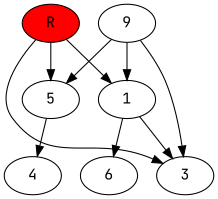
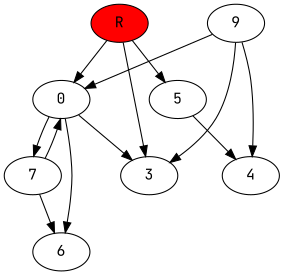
edge "9" -> "5": now "9" -> "4"
node "1": label "1" -> "0"
node "7": added
